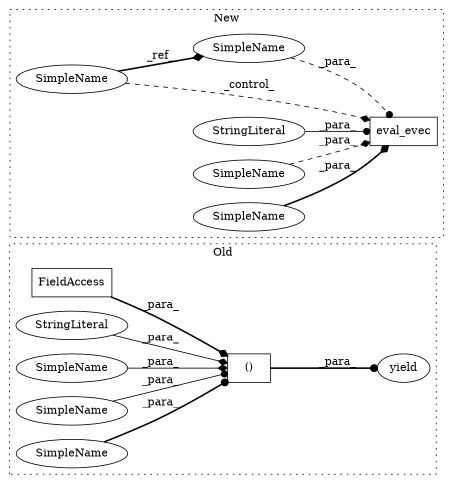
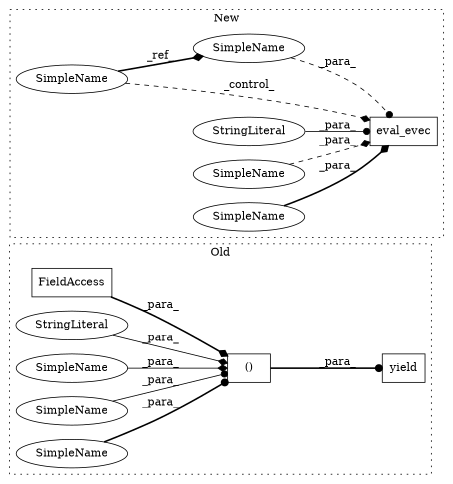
node "yield": shape ellipse -> box
